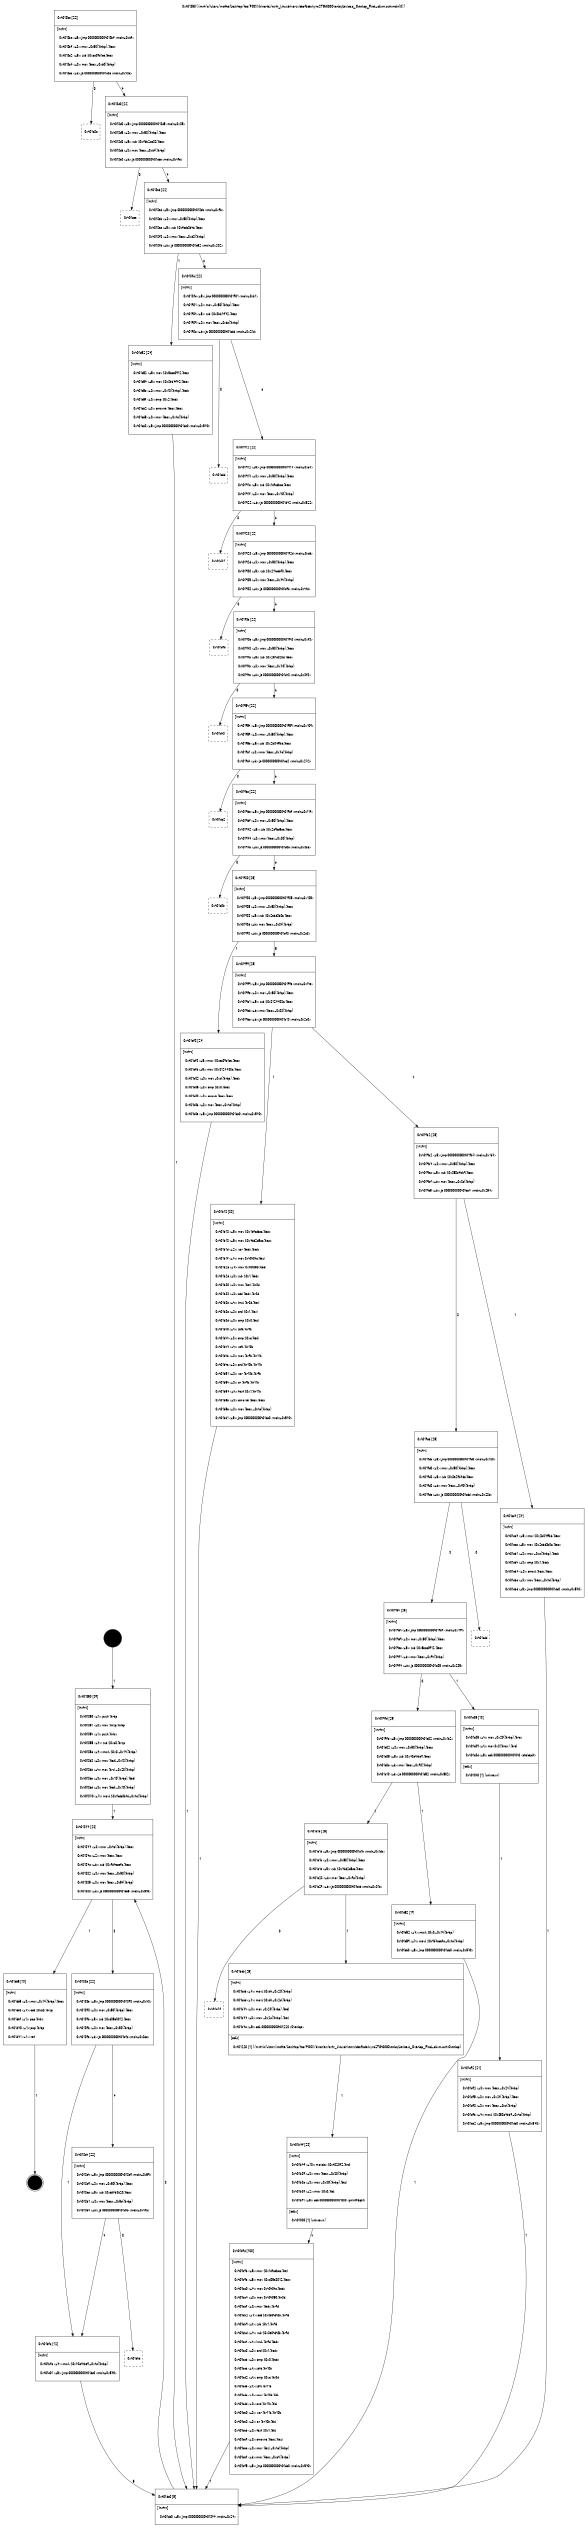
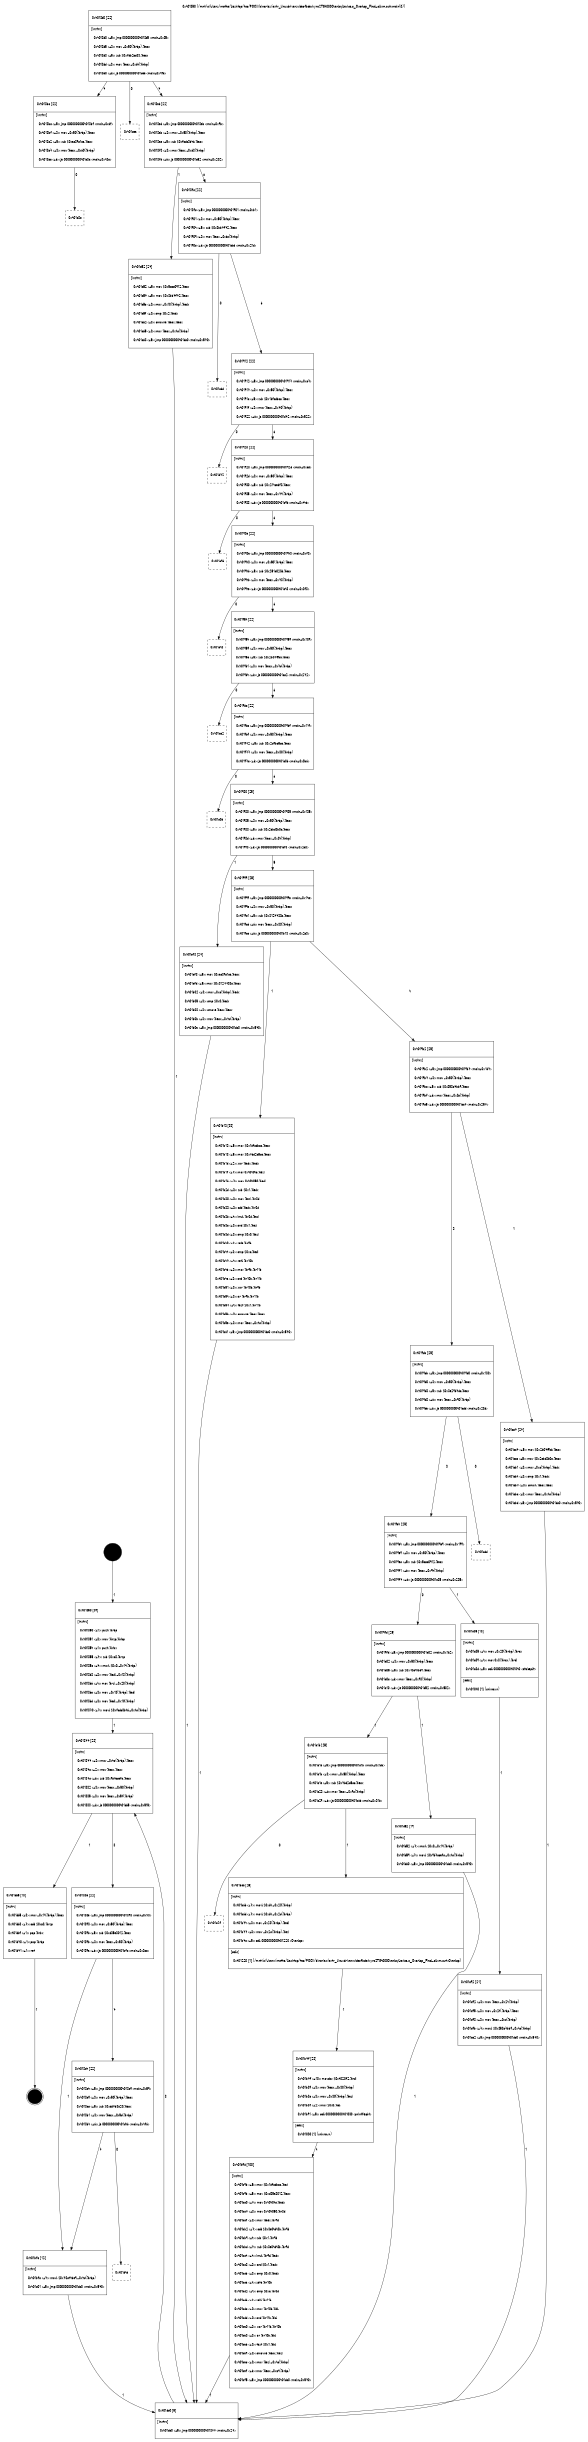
edge "0x4018ba [22]" -> "0x4018d0 [22]": reversed
edge "0x401bfa [12]" -> "0x401dc0 [5]": label " 5" -> " 1"
